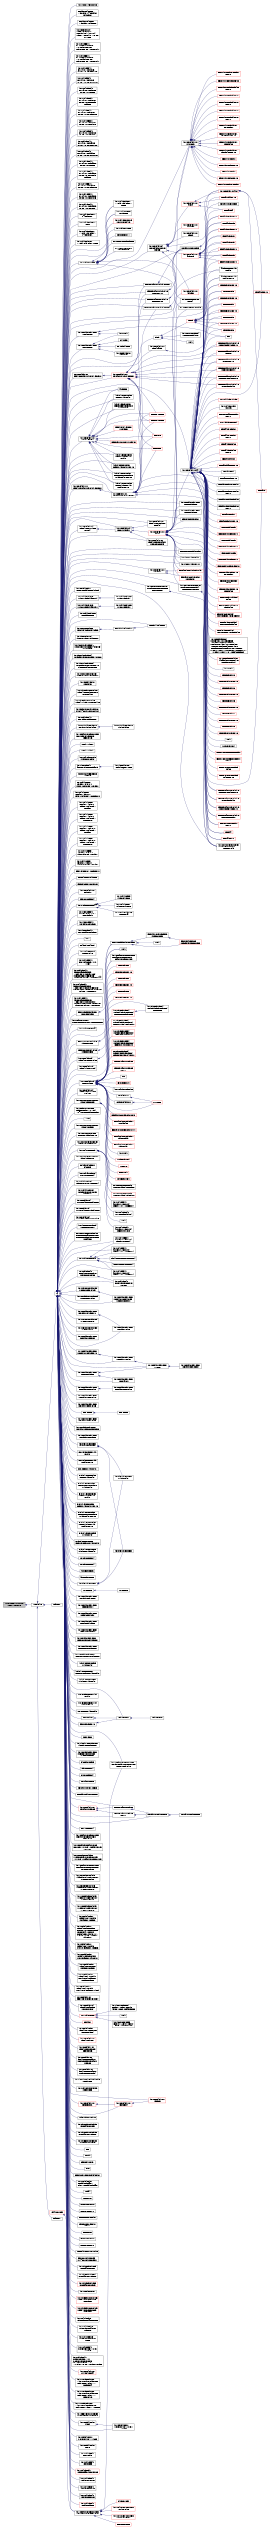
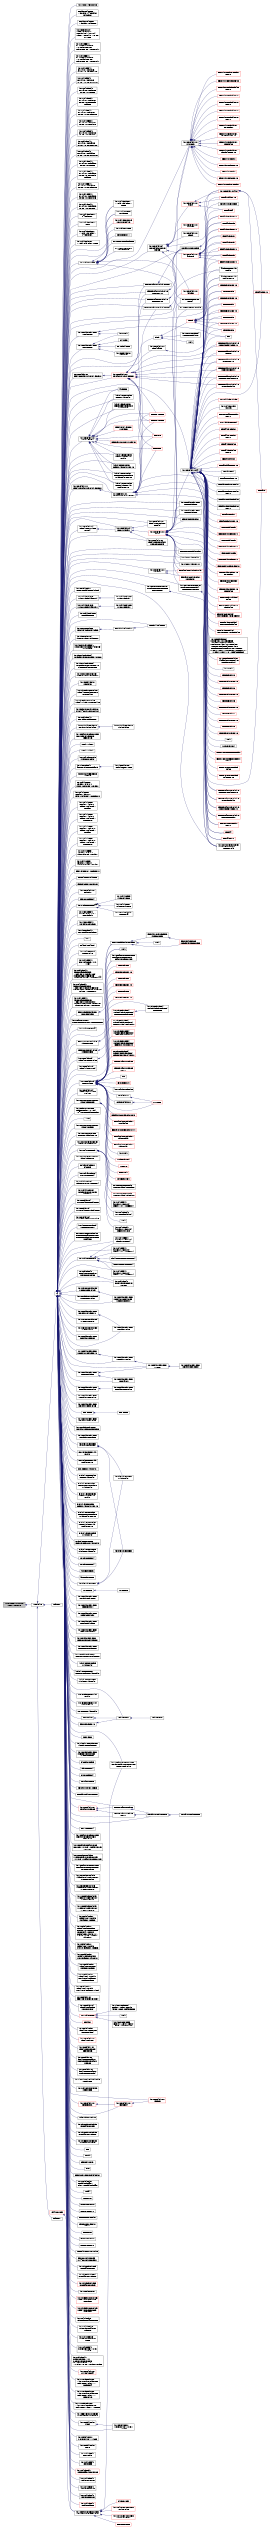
node "hpx::naming::id_type ::operator=": label "hpx::naming::id_type ::operator=" -> "hpx::naming::id_idx ::operator="
